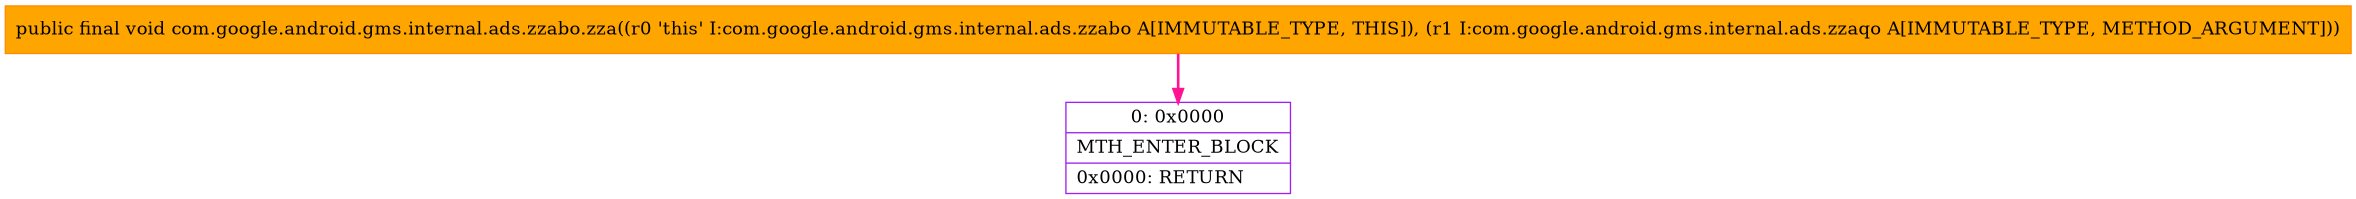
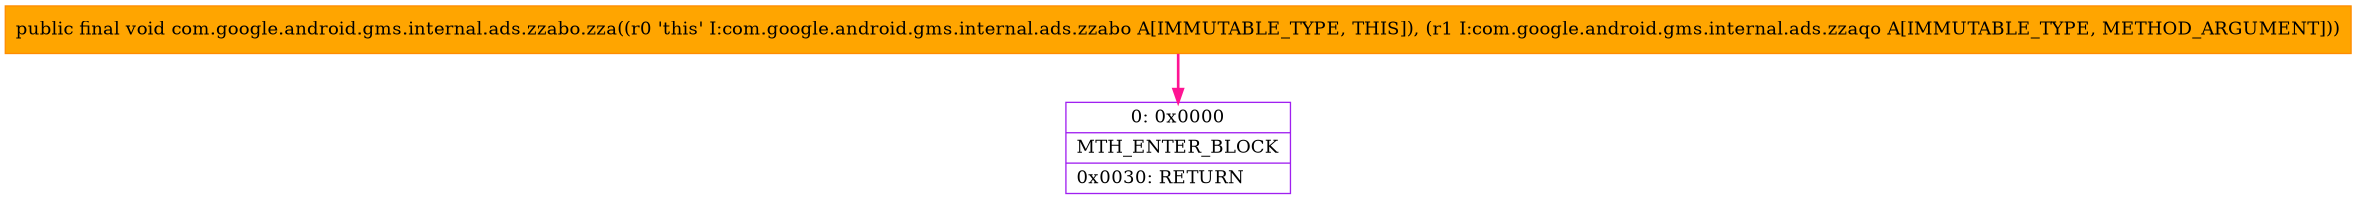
node "0: 0x0000": text "0x0000: RETURN" -> "0x0030: RETURN"
